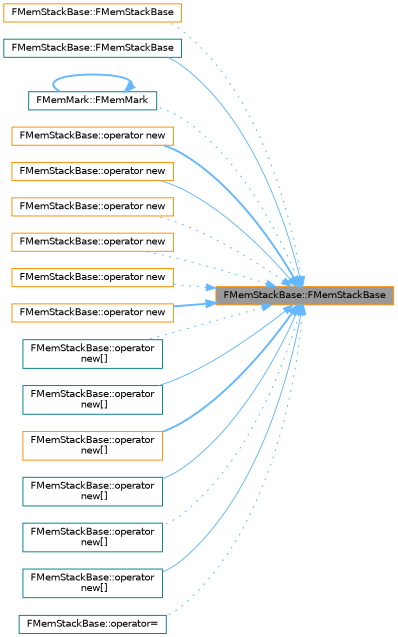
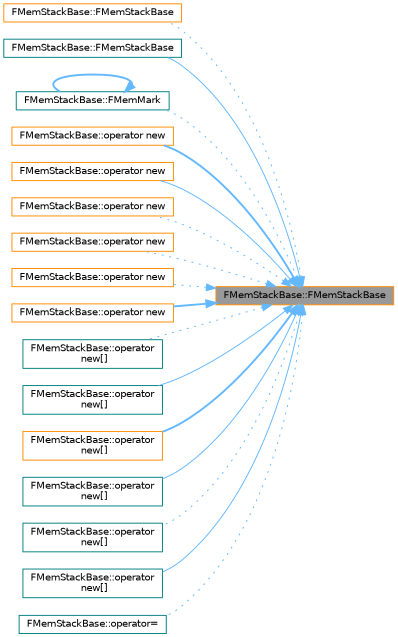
node "FMemMark::FMemMark": label "FMemMark::FMemMark" -> "FMemStackBase::FMemMark"
